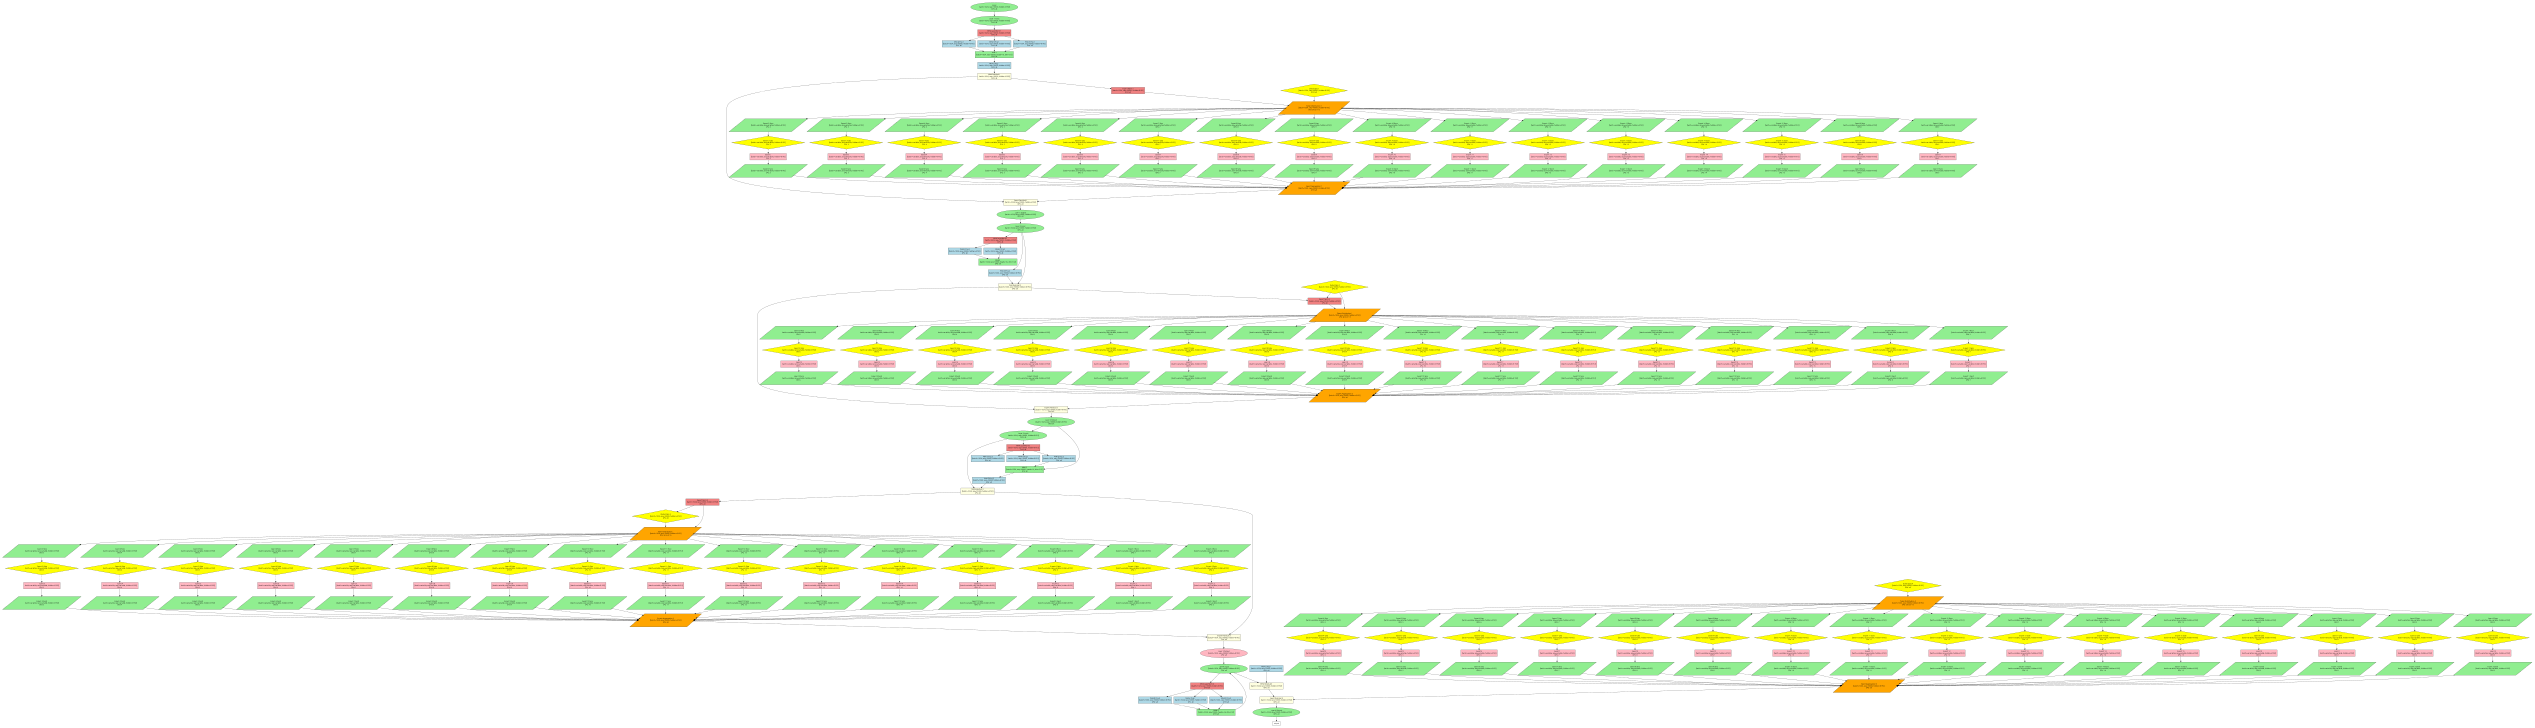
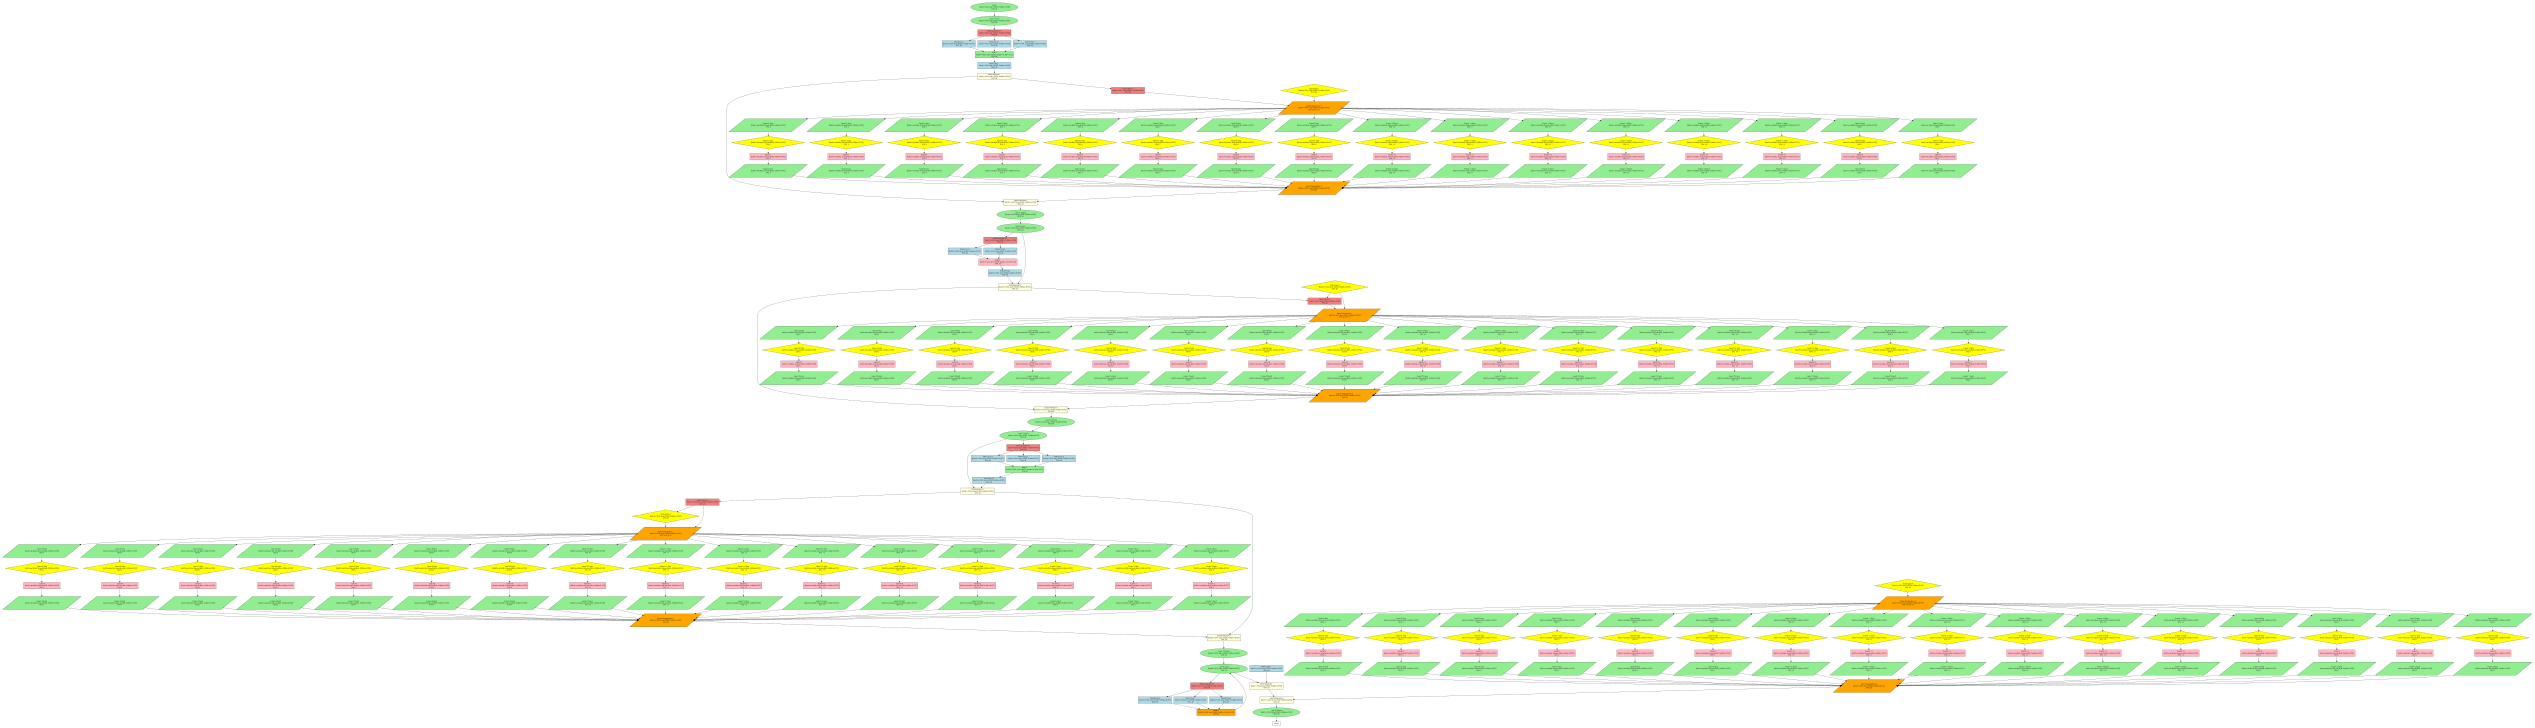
edge "Layer 2 Input [batch=1024, seq=10000, hidden=8192] GPU: all" -> "MHA O Proj 2 [batch=1024, seq=10000, hidden=8192] GPU: all": now "MHA 2 [batch=1024, seq=10000, heads=16, dim=512] GPU: all" -> "MHA O Proj 2 [batch=1024, seq=10000, hidden=8192] GPU: all"
node "MHA 2 [batch=1024, seq=10000, heads=16, dim=512] GPU: all": fillcolor lightgreen -> lightpink
edge "Layer 2 Output [batch=1024, seq=10000, hidden=8192] GPU: all" -> "MHA 3 [batch=1024, seq=10000, heads=16, dim=512] GPU: all": now "MHA V Proj 3 [batch=1024, seq=10000, hidden=8192] GPU: all" -> "MHA 3 [batch=1024, seq=10000, heads=16, dim=512] GPU: all"
node "Layer 3 Output [batch=1024, seq=10000, hidden=8192] GPU: all": fillcolor lightpink -> lightgreen
node "MHA 4 [batch=1024, seq=10000, heads=16, dim=512] GPU: all": fillcolor lightgreen -> orange
